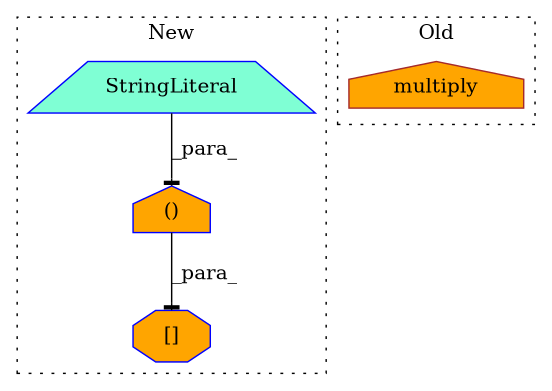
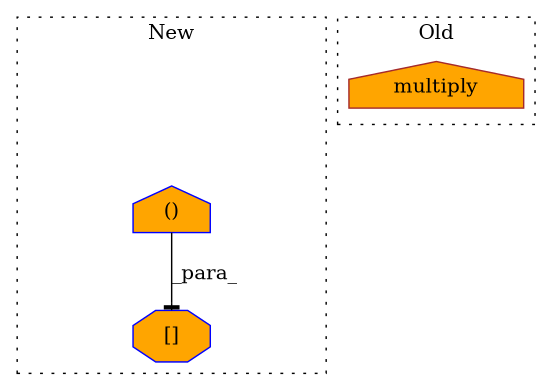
node "StringLiteral": removed
